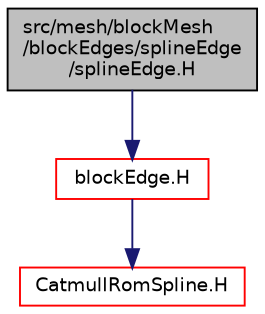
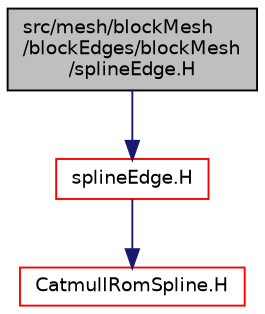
node "src/mesh/blockMesh /blockEdges/splineEdge /splineEdge.H": label "src/mesh/blockMesh /blockEdges/splineEdge /splineEdge.H" -> "src/mesh/blockMesh /blockEdges/blockMesh /splineEdge.H"
node "blockEdge.H": label "blockEdge.H" -> "splineEdge.H"
